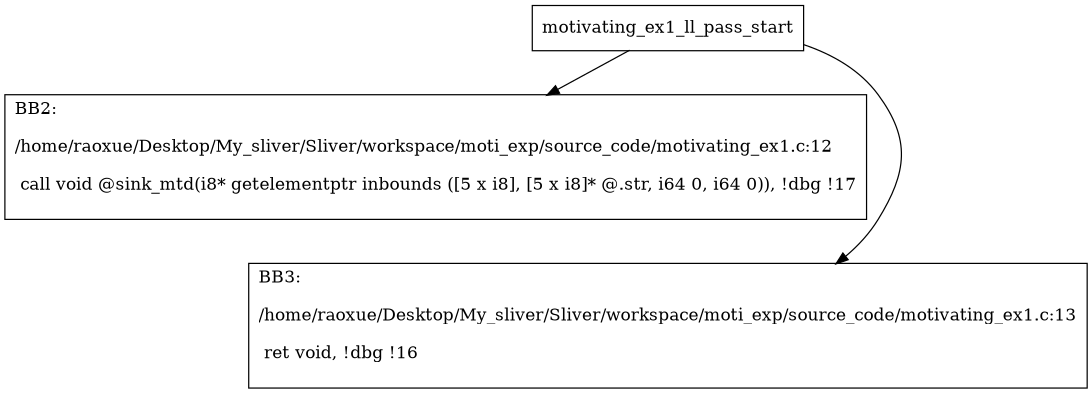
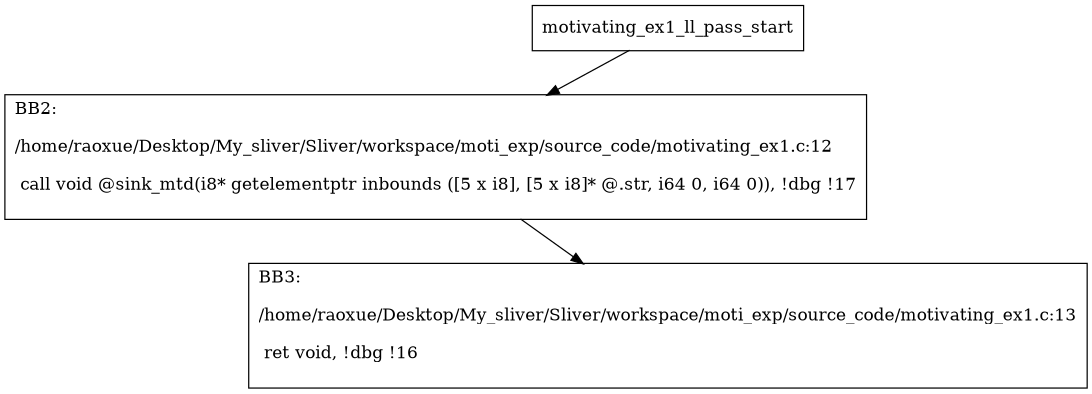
edge "motivating_ex1_ll_pass_start" -> "BB3:": now "BB2:" -> "BB3:"
